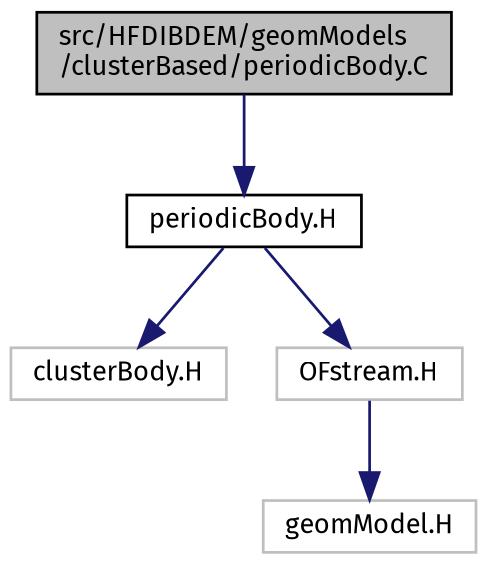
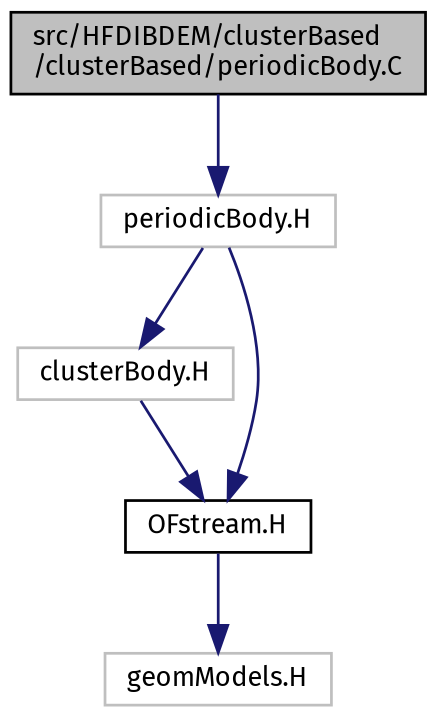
node "src/HFDIBDEM/geomModels /clusterBased/periodicBody.C": label "src/HFDIBDEM/geomModels /clusterBased/periodicBody.C" -> "src/HFDIBDEM/clusterBased /clusterBased/periodicBody.C"
node "periodicBody.H": color black -> grey75
node "OFstream.H": color grey75 -> black
edge "clusterBody.H" -> "OFstream.H": added
node "geomModel.H": label "geomModel.H" -> "geomModels.H"
